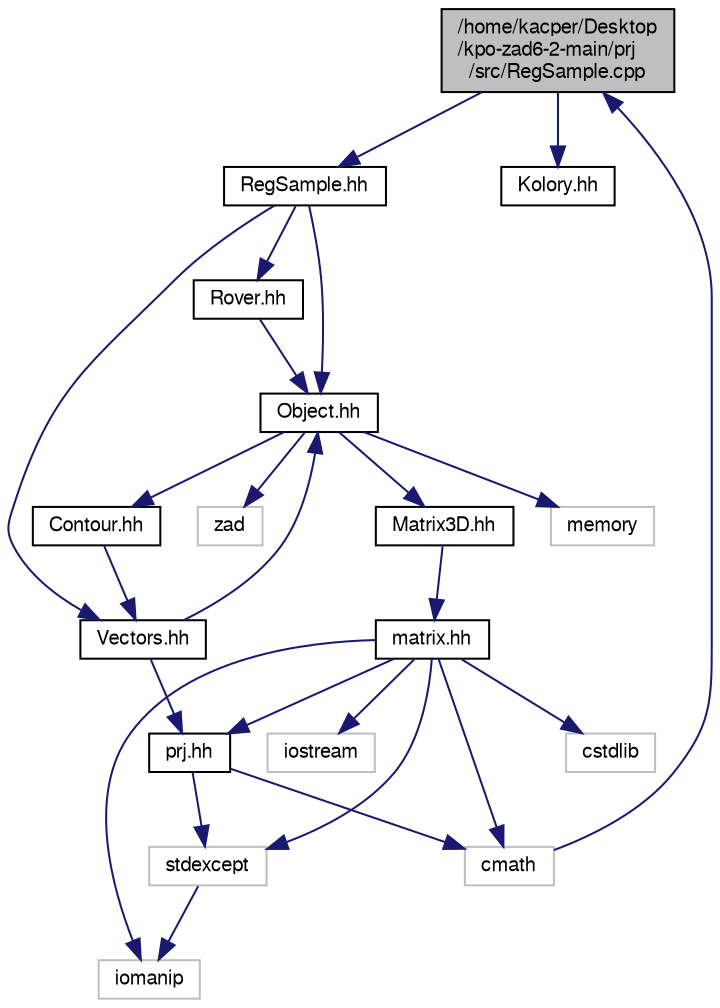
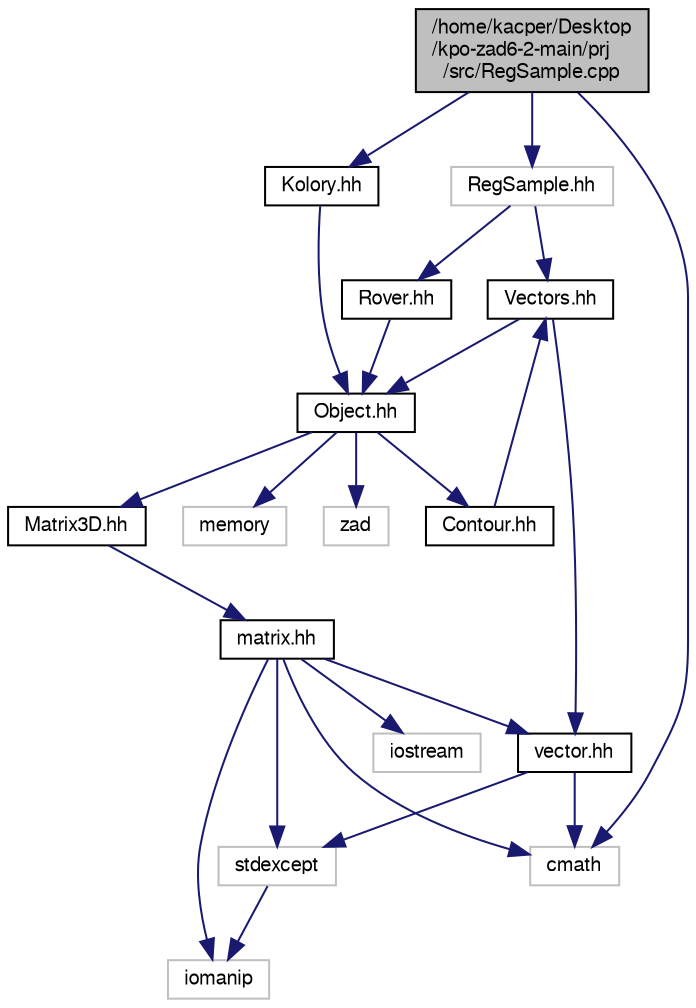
node "RegSample.hh": color black -> grey75
edge "RegSample.hh" -> "Object.hh": now "Kolory.hh" -> "Object.hh"
edge "cmath" -> "/home/kacper/Desktop /kpo-zad6-2-main/prj /src/RegSample.cpp": reversed
node "prj.hh": label "prj.hh" -> "vector.hh"
node "cstdlib": removed
